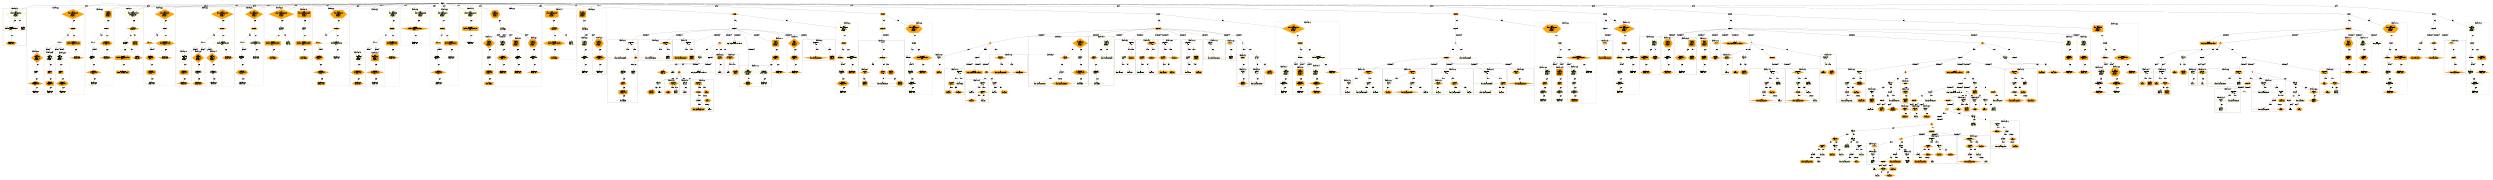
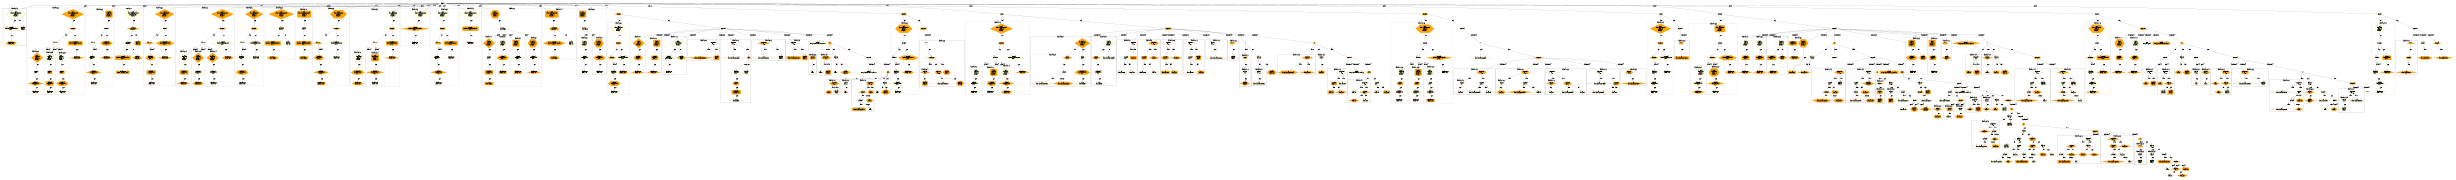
edge "Decl name: cost quals: [] storage: [] funcspec: []" -- "TypeDecl declname: cost quals: []": now "Decl name: cost quals: [] storage: [] funcspec: []" -- "ID name: chEnd"
node "TypeDecl declname: cost quals: []": fillcolor lightyellow -> orange
edge "TypeDecl declname: k quals: []" -- "TypeDecl declname: x quals: ['volatile']": now "Decl name: x quals: ['volatile'] storage: [] funcspec: []" -- "TypeDecl declname: x quals: ['volatile']"
node "Pragma string: loopbound min 0 max 313": fillcolor orange -> lightyellow
